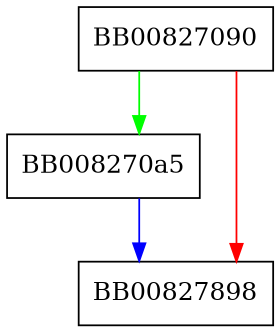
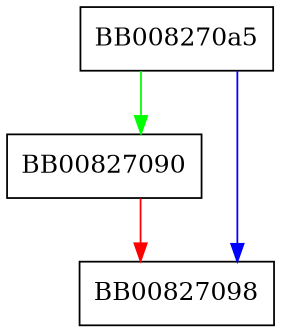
edge "BB00827090" -> "BB008270a5": reversed
node "BB00827898": label "BB00827898" -> "BB00827098"
